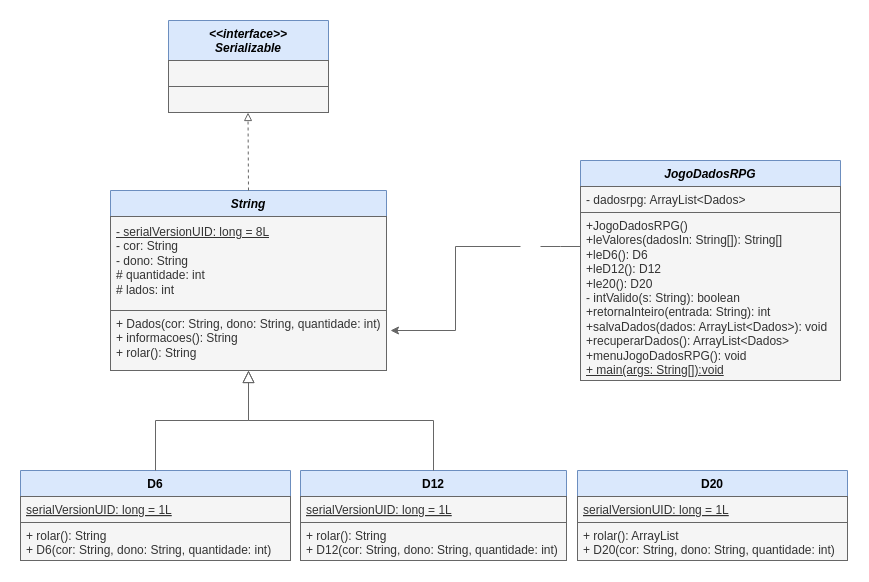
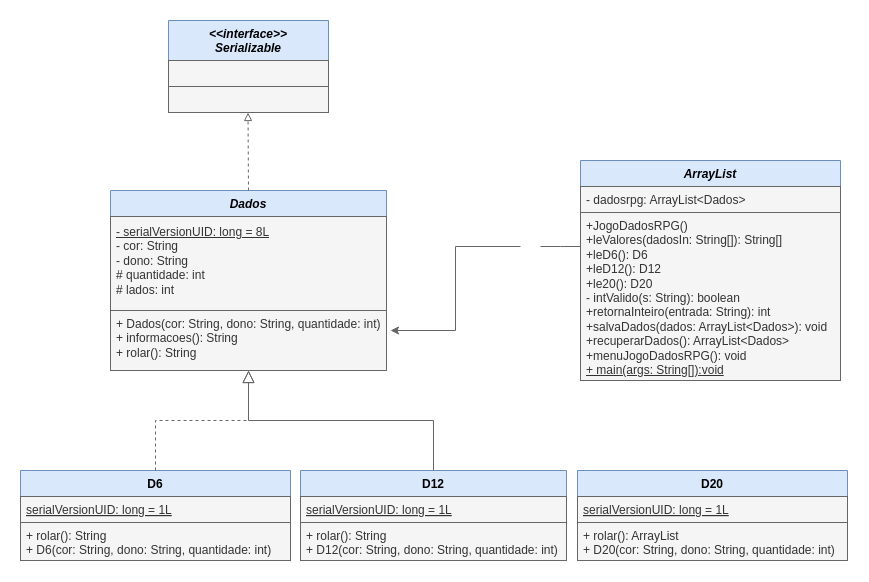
node "JogoDadosRPG": label "JogoDadosRPG" -> "ArrayList"
node "String": label "String" -> "Dados"
edge "D6" -> "+ Dados(cor: String, dono: String, quantidade: int) + informacoes(): String + rolar(): String": style solid -> dashed
